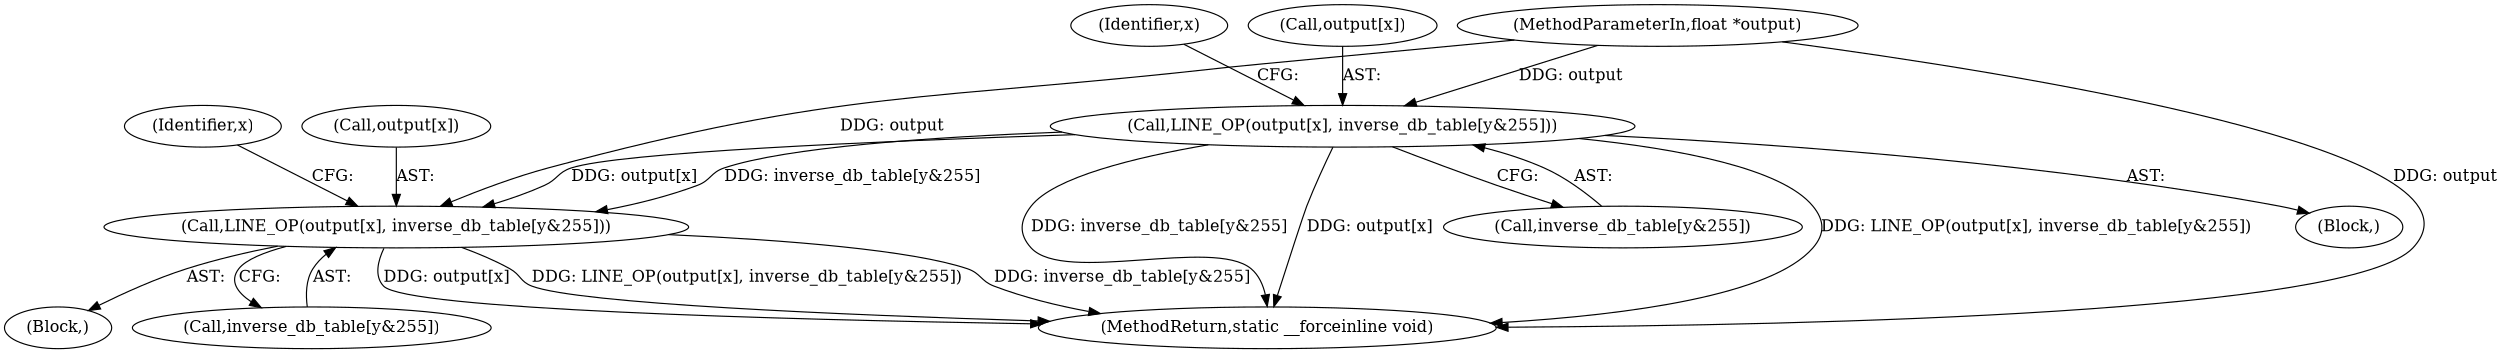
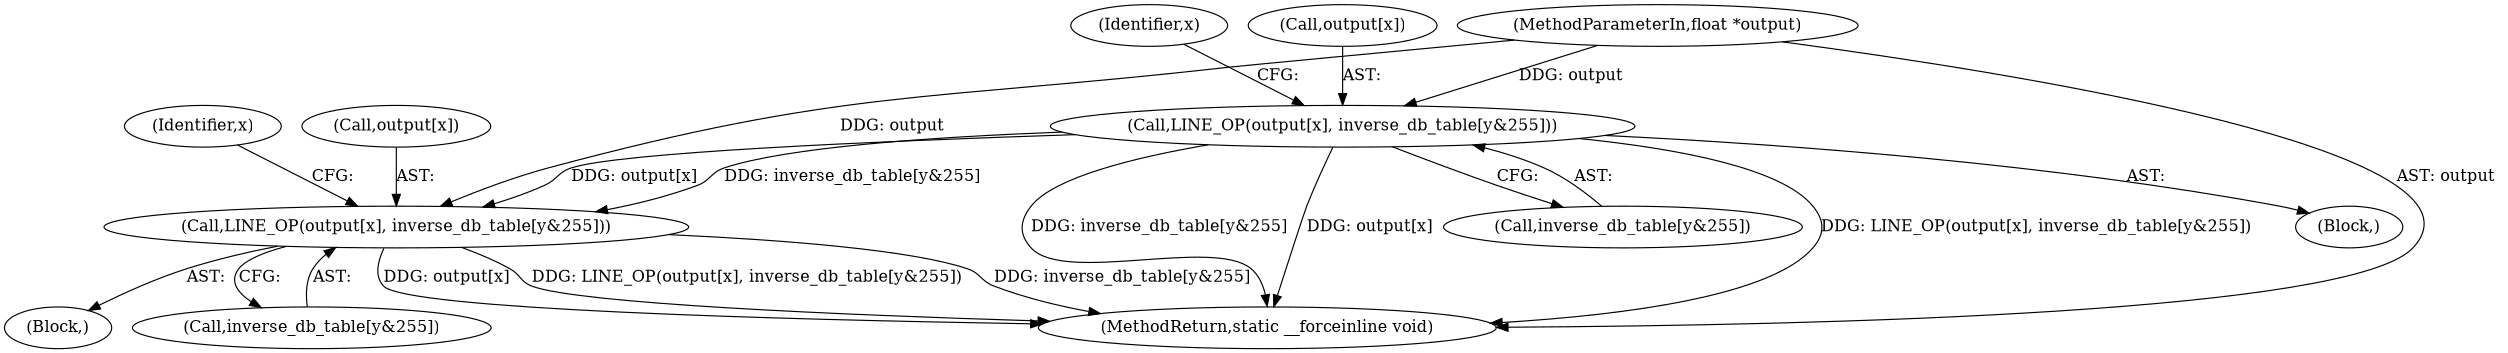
edge "(MethodParameterIn,float *output)" -> "(MethodReturn,static __forceinline void)": label "DDG: output" -> "AST: output"
